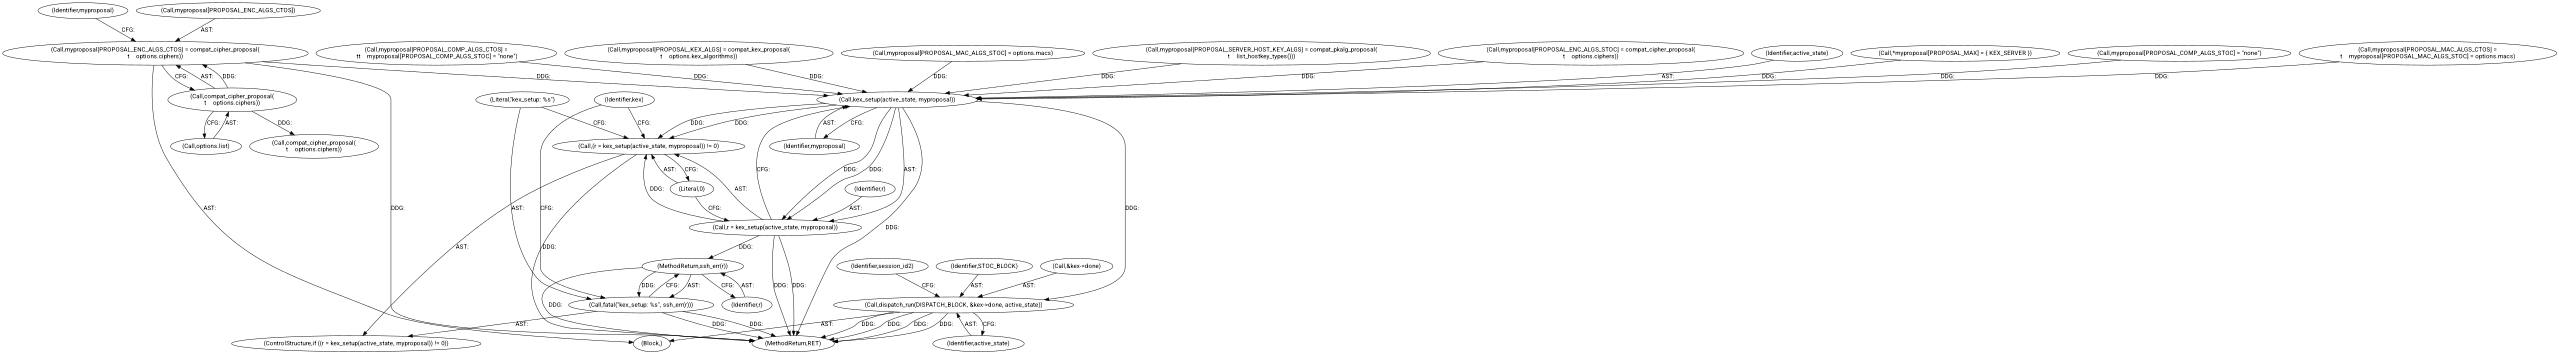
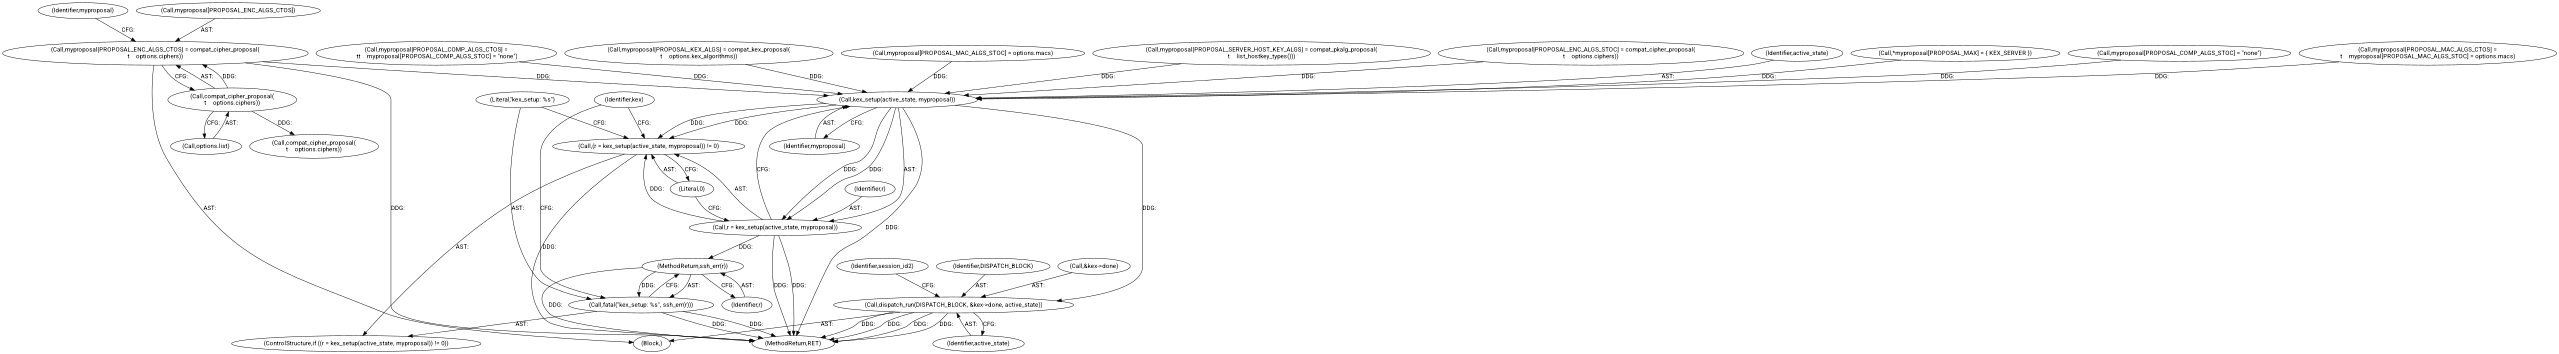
node "(Identifier,STOC_BLOCK)": label "(Identifier,STOC_BLOCK)" -> "(Identifier,DISPATCH_BLOCK)"
